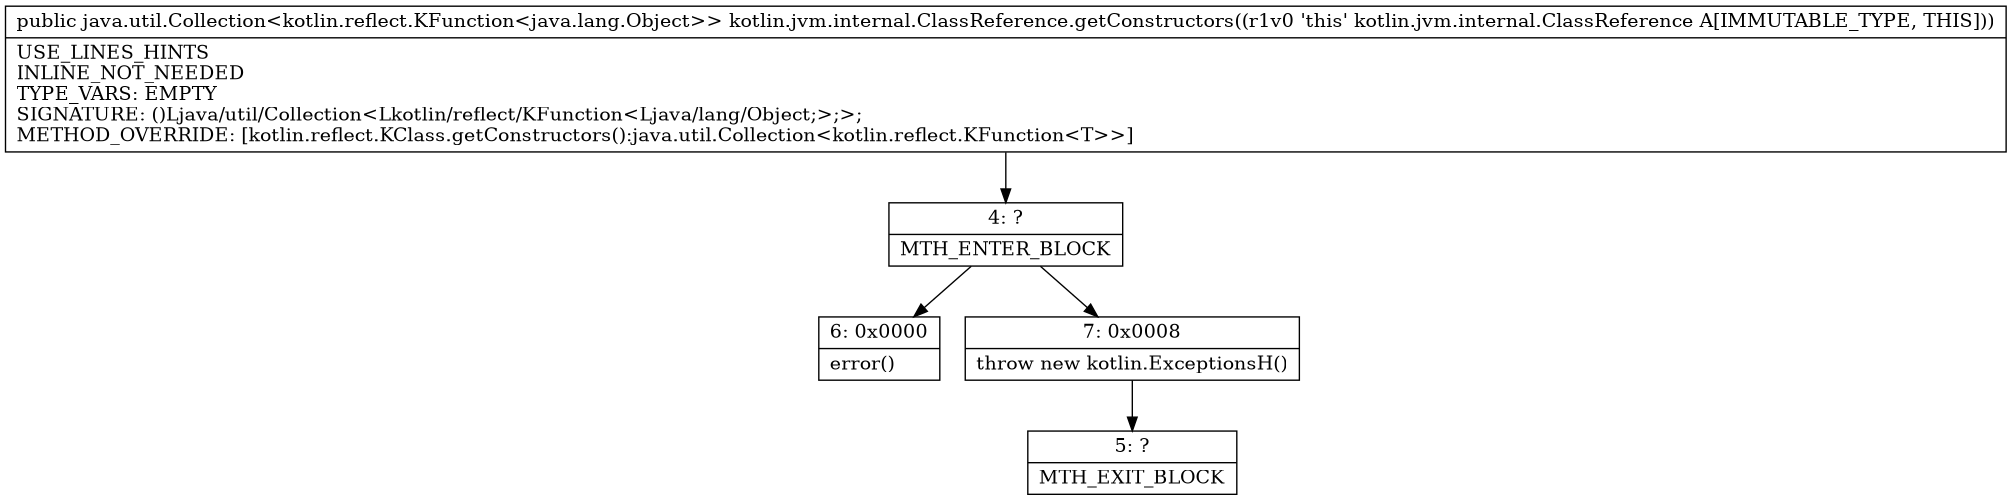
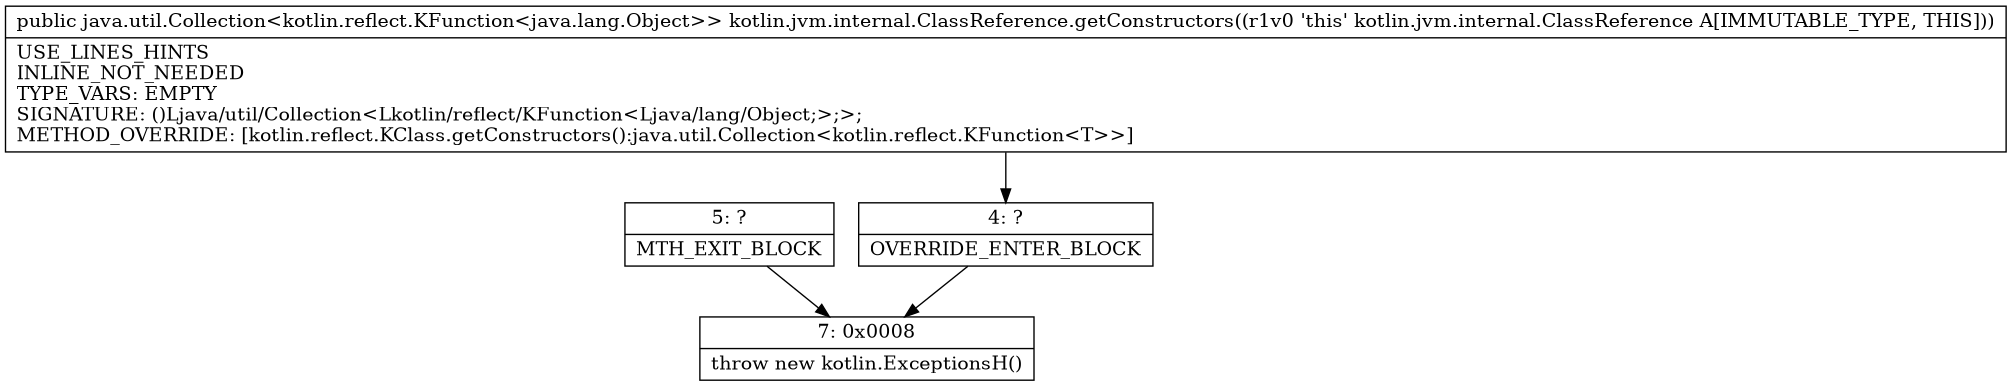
node "4: ?": text "MTH_ENTER_BLOCK" -> "OVERRIDE_ENTER_BLOCK"
node "6: 0x0000": removed
edge "7: 0x0008" -> "5: ?": reversed
